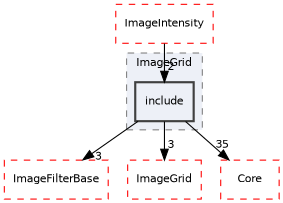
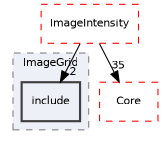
edge "include" -> "Core": now "ImageIntensity" -> "Core"
node "ImageFilterBase": removed
node "ImageGrid": removed
